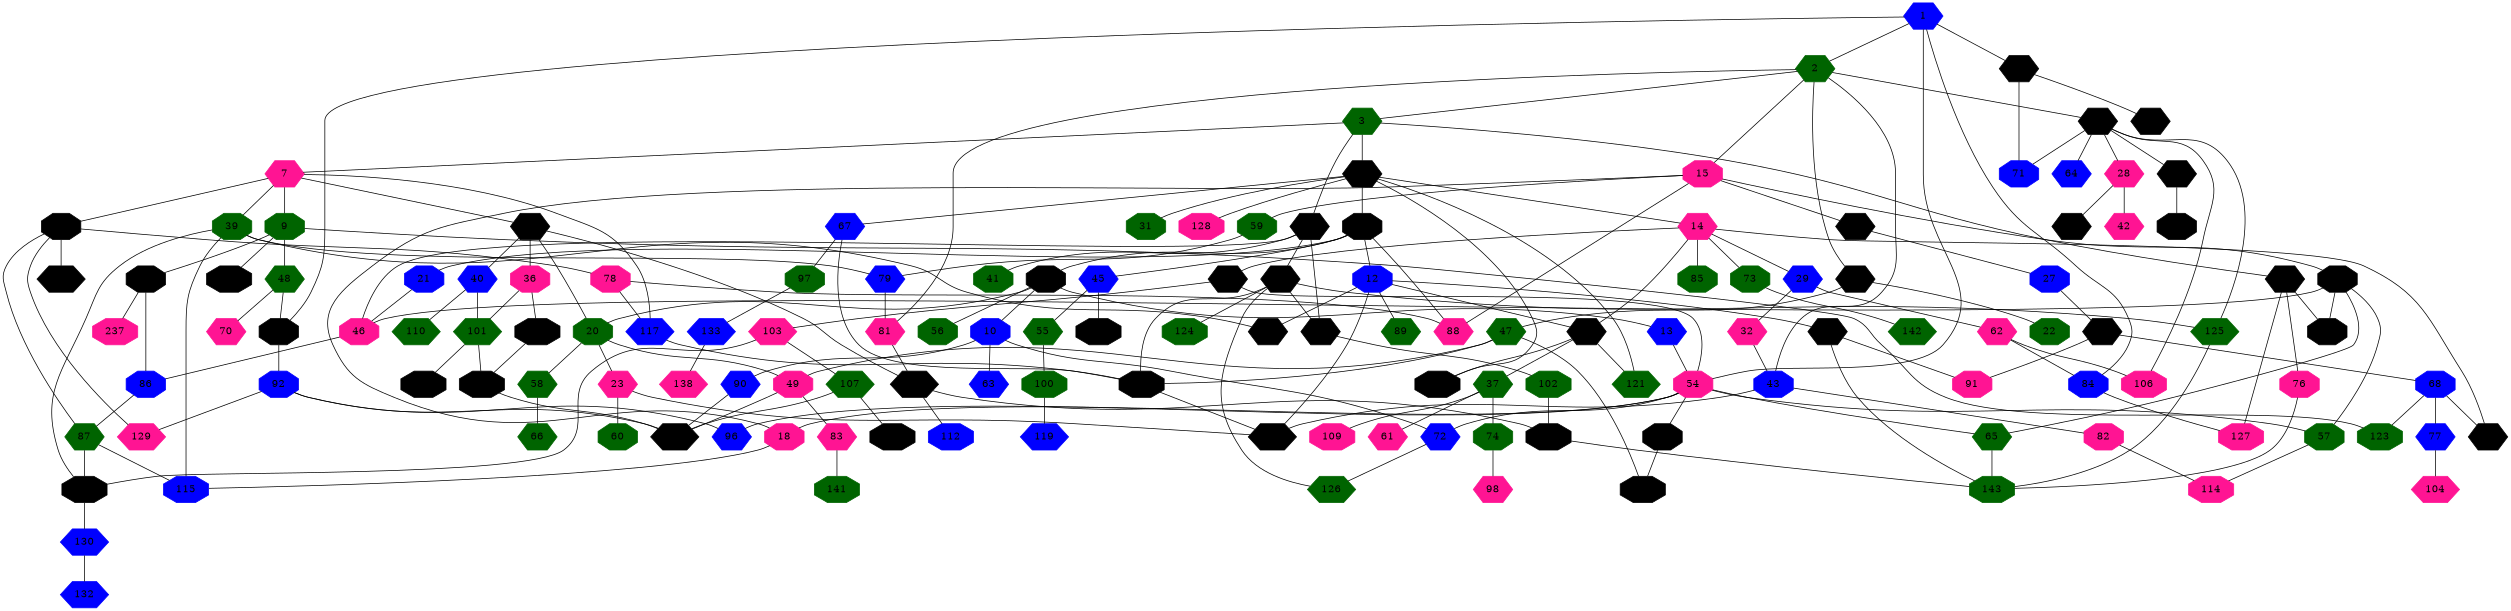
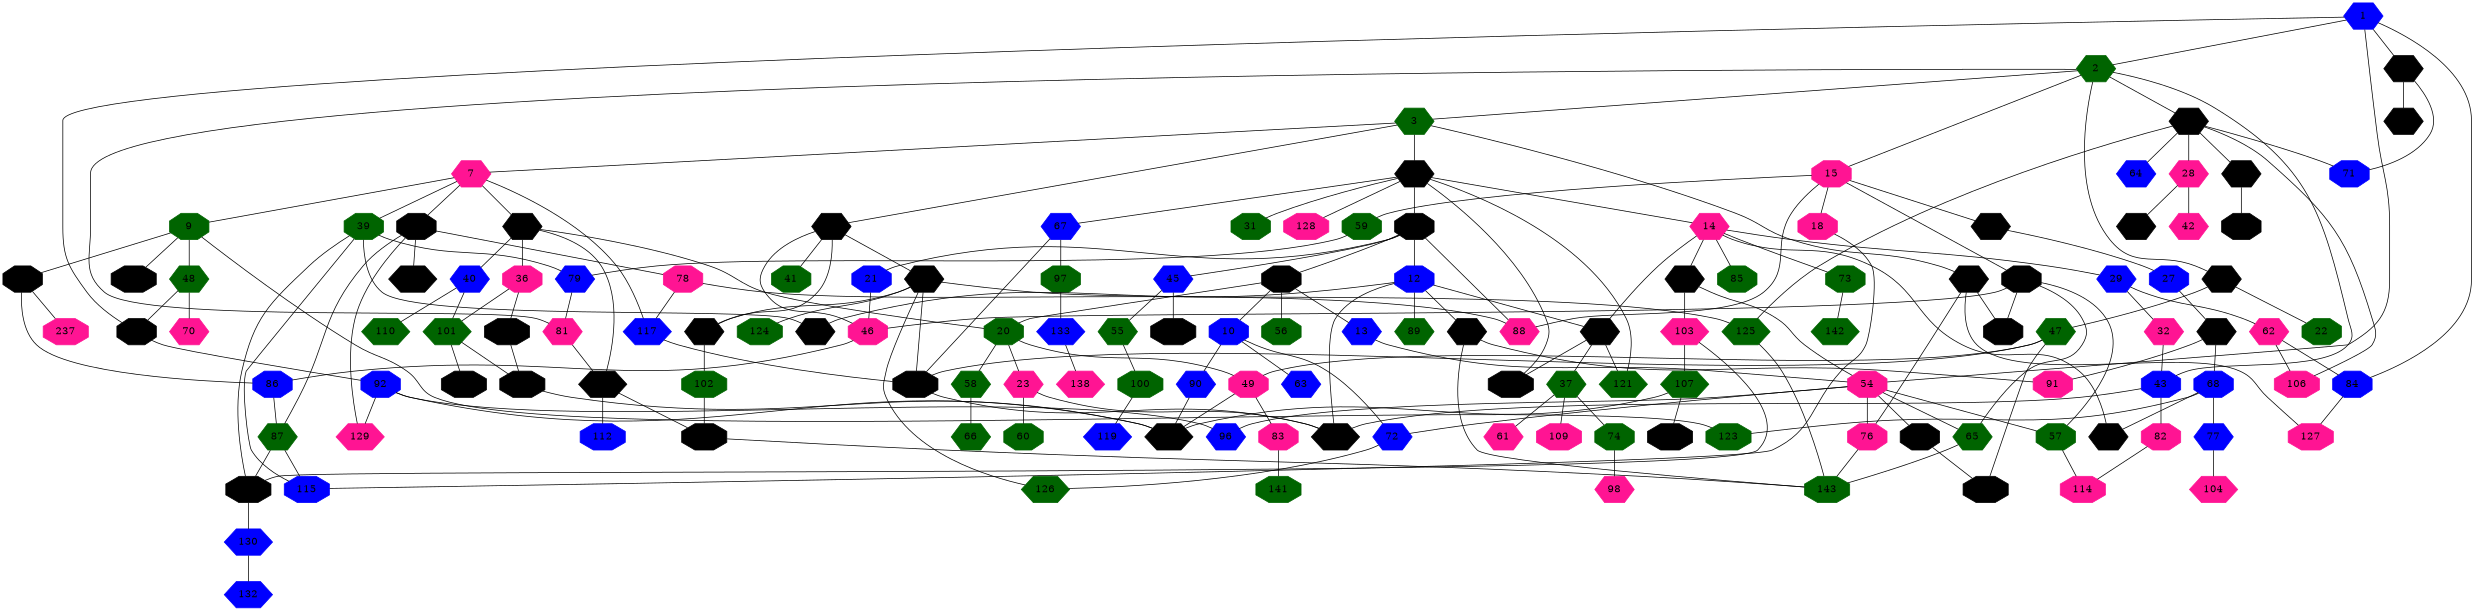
edge "54" -- "18": now "54" -- "76"
node "83": shape hexagon -> octagon
